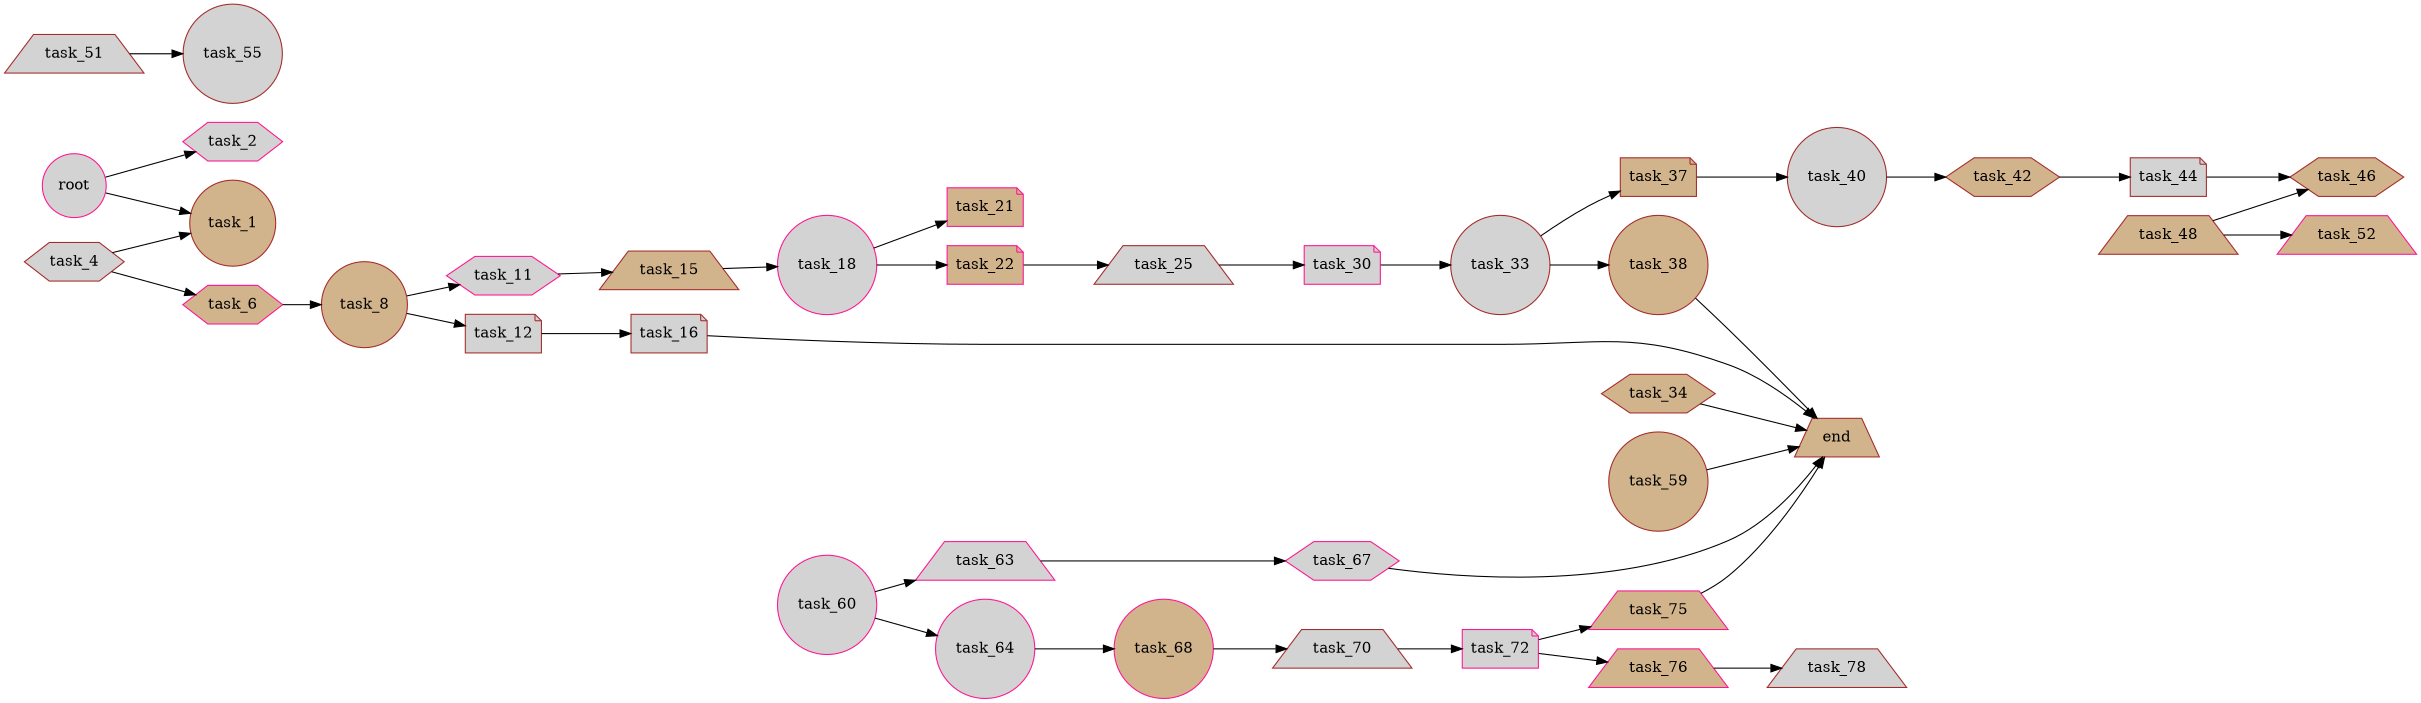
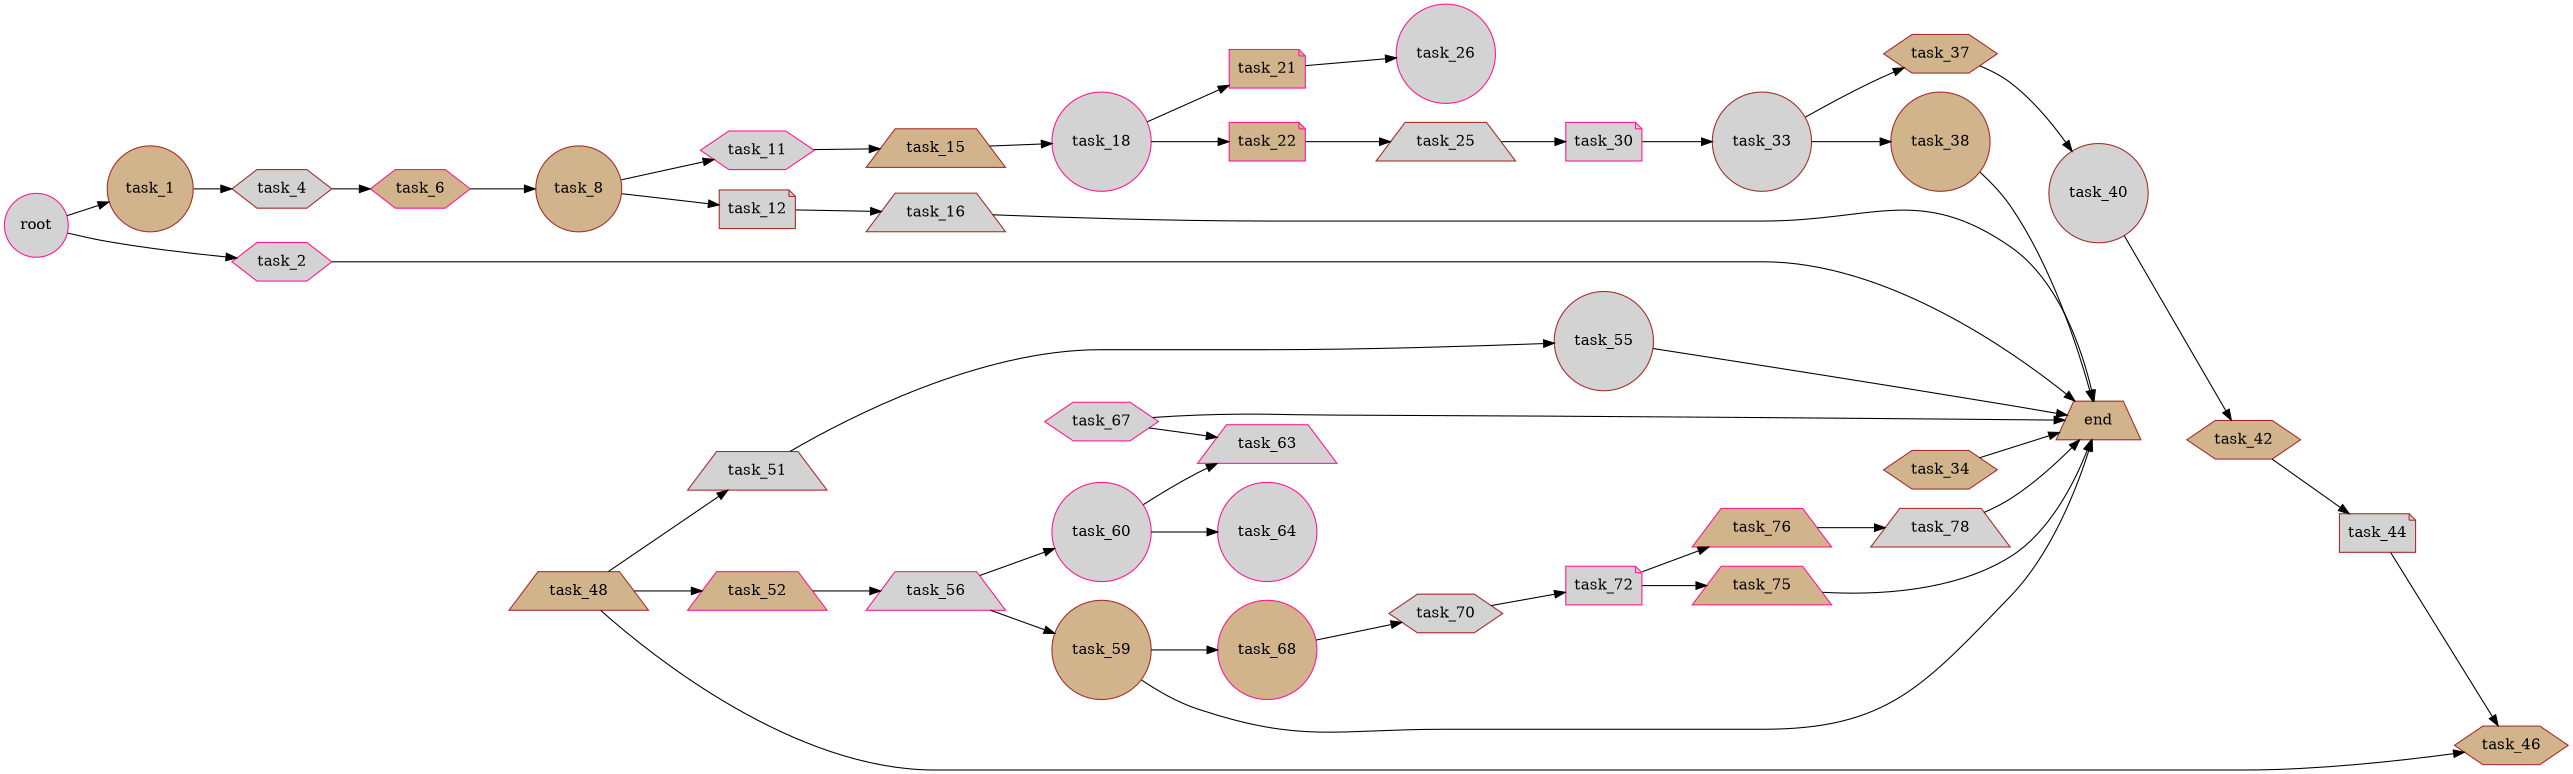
node "task_26": added
node "task_37": shape note -> hexagon
edge "task_4" -> "task_1": reversed
edge "task_2" -> "end": added
node "task_16": shape note -> trapezium
edge "task_55" -> "end": added
edge "task_78" -> "end": added
edge "task_48" -> "task_51": added
edge "task_63" -> "task_67": reversed
node "task_56": added
edge "task_64" -> "task_68": now "task_59" -> "task_68"
node "task_70": shape trapezium -> hexagon
